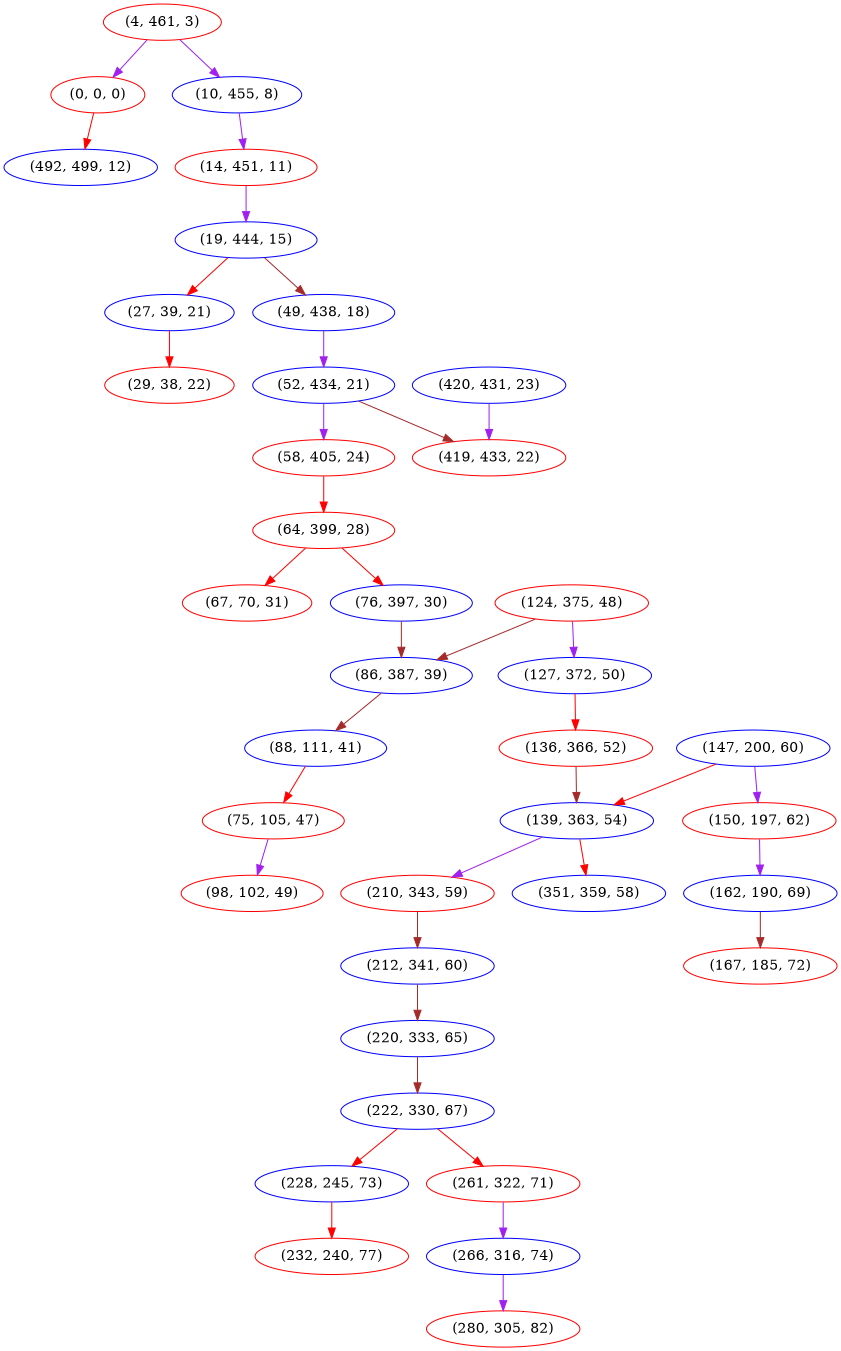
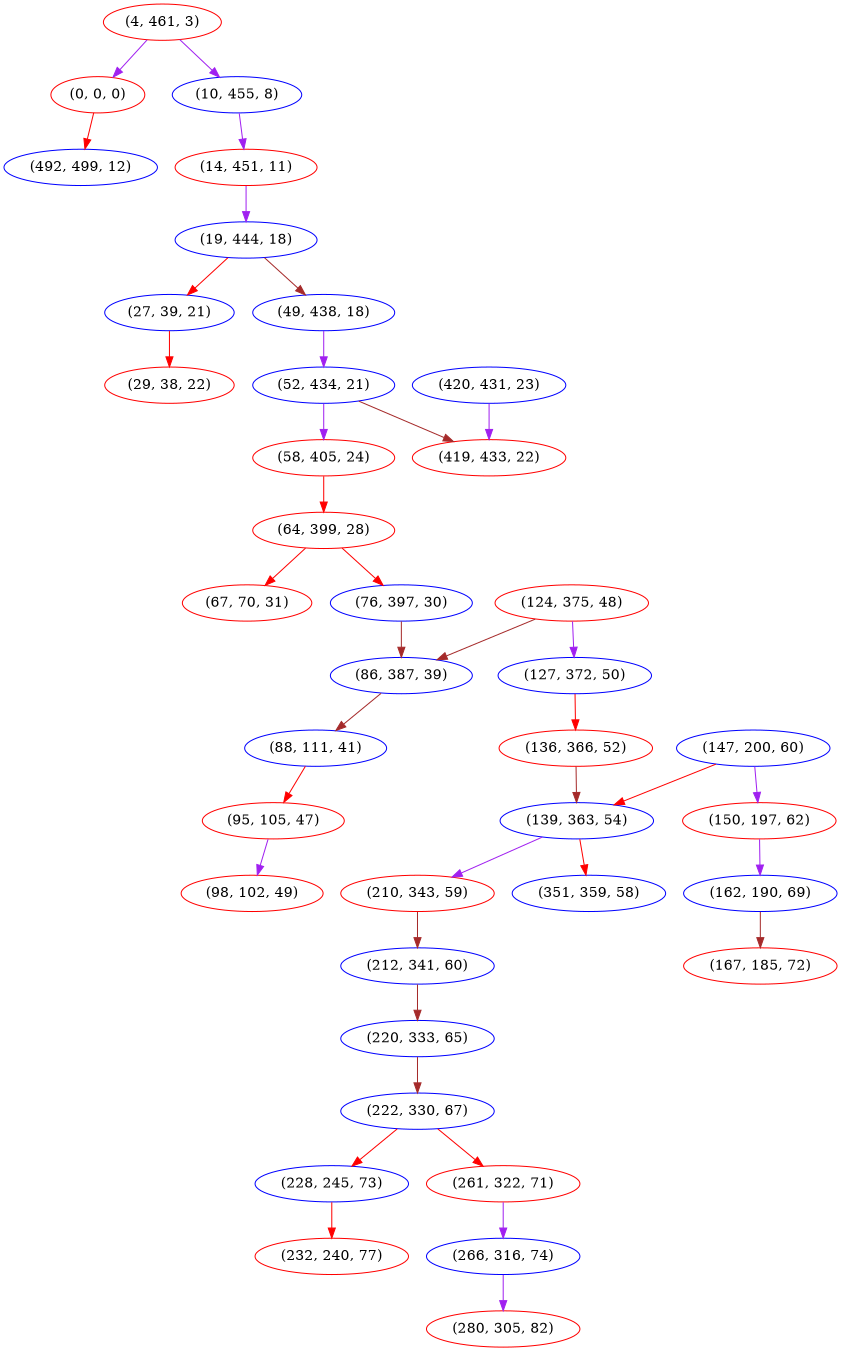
node "(19, 444, 15)": label "(19, 444, 15)" -> "(19, 444, 18)"
node "(75, 105, 47)": label "(75, 105, 47)" -> "(95, 105, 47)"
